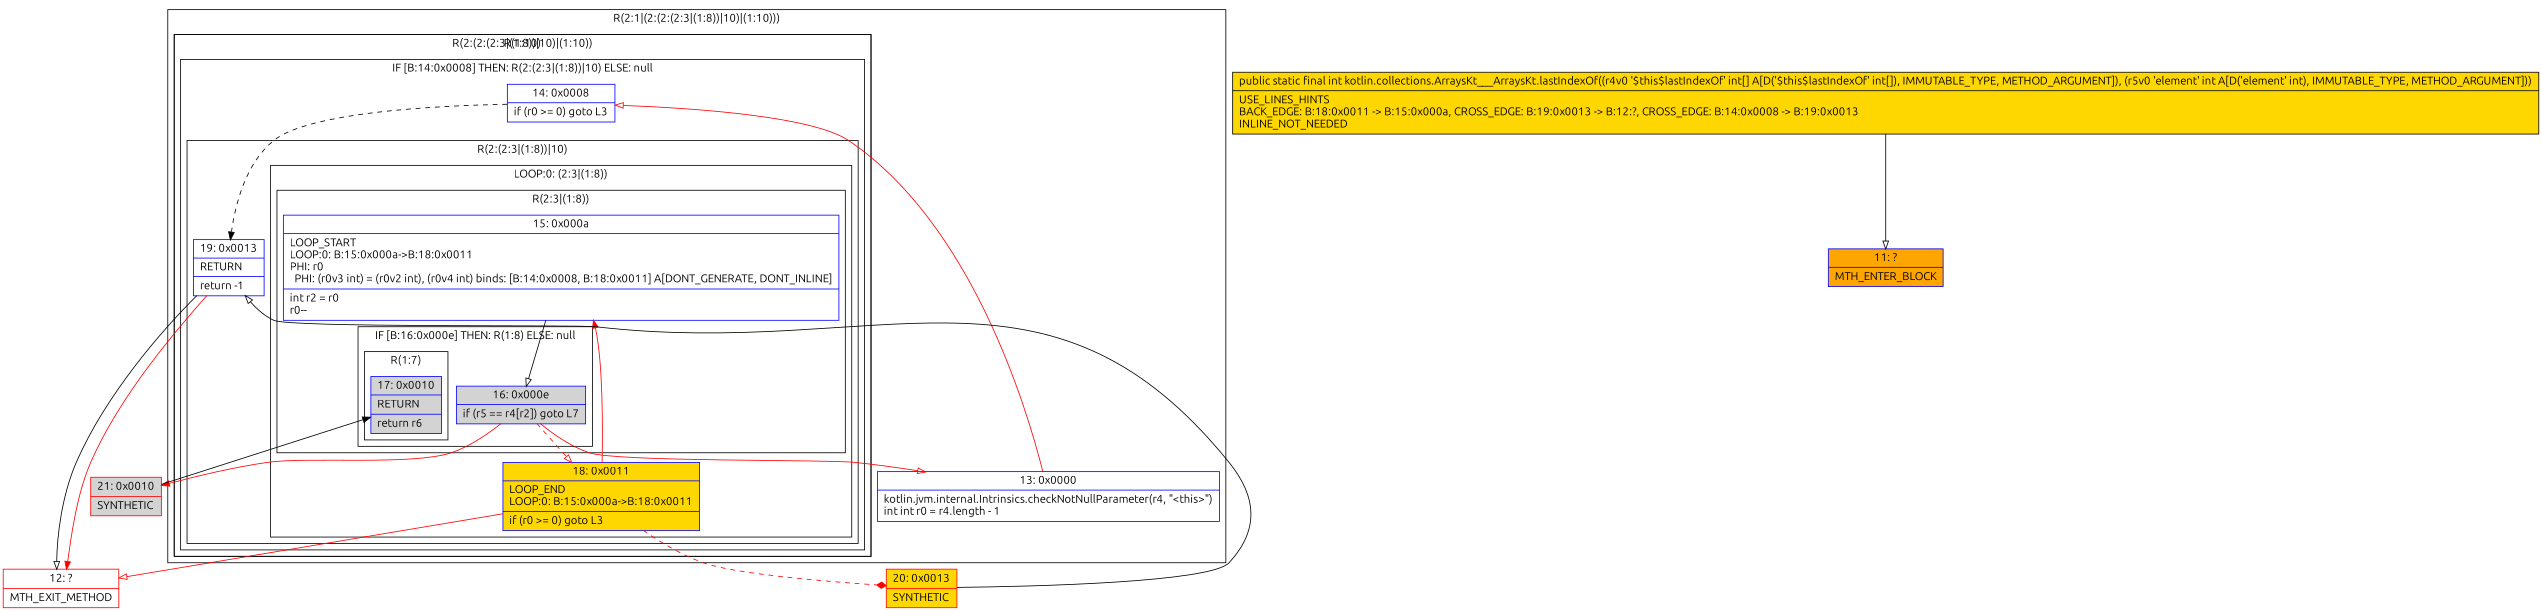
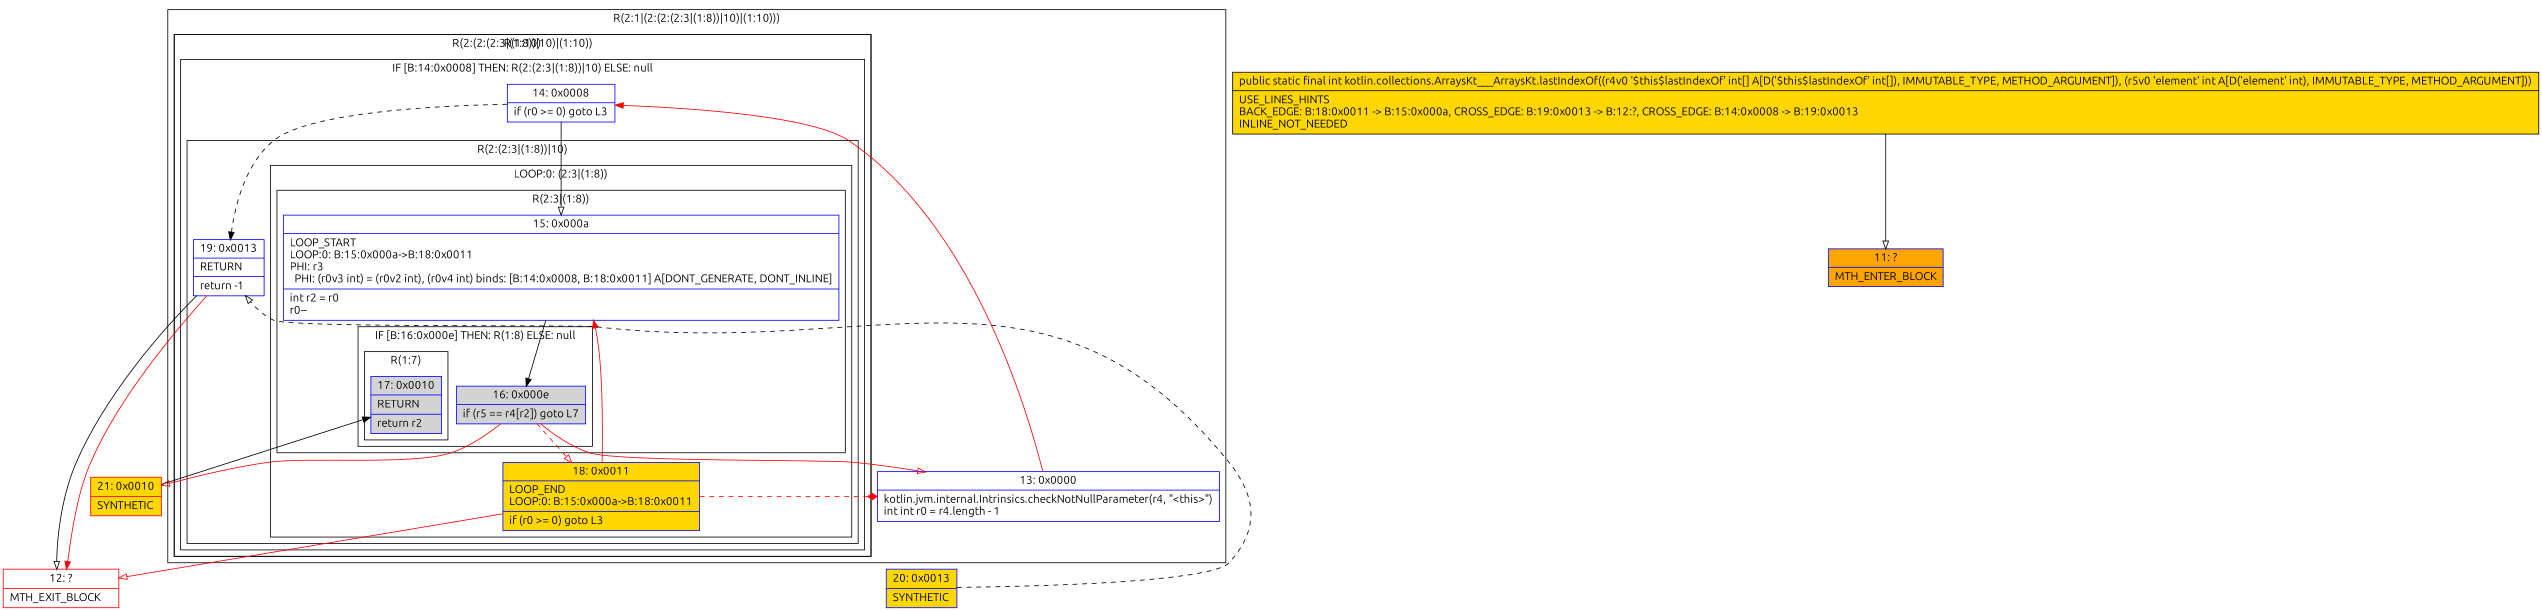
edge "14: 0x0008" -> "15: 0x000a": added
edge "13: 0x0000" -> "14: 0x0008": arrowhead onormal -> normal
node "15: 0x000a": text "PHI: r0" -> "PHI: r3"
edge "20: 0x0013" -> "19: 0x0013": style solid -> dashed
edge "15: 0x000a" -> "16: 0x000e": arrowhead onormal -> normal
node "17: 0x0010": text "return r6" -> "return r2"
edge "16: 0x000e" -> "21: 0x0010": arrowhead normal -> onormal
node "21: 0x0010": fillcolor lightgrey -> gold
edge "18: 0x0011" -> "20: 0x0013": now "18: 0x0011" -> "13: 0x0000"
node "20: 0x0013": color red -> blue
node "12: ?": text "MTH_EXIT_METHOD" -> "MTH_EXIT_BLOCK"
